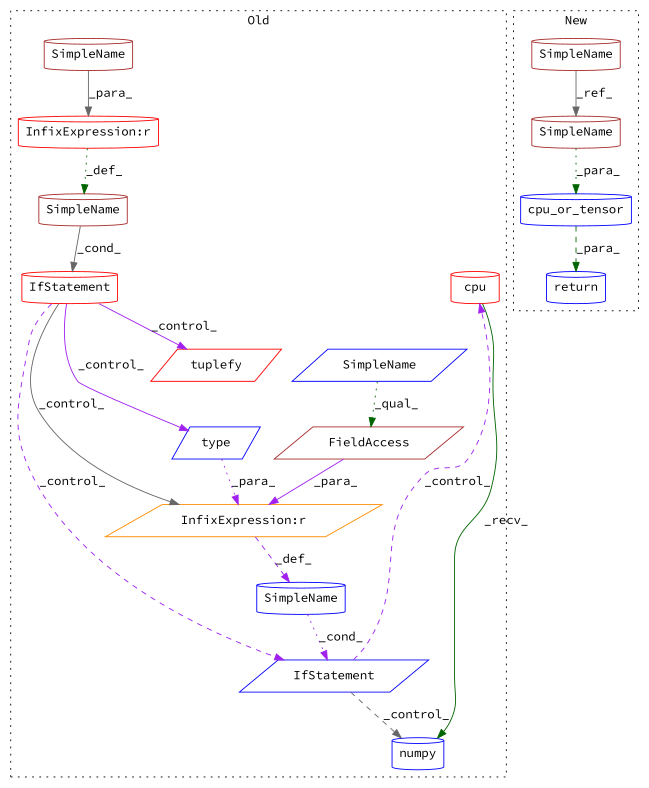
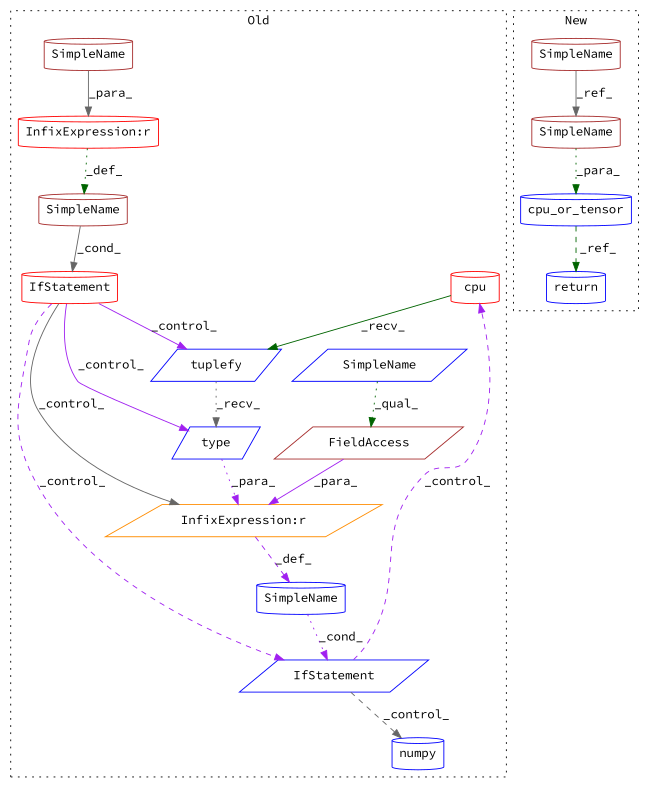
edge "cpu_or_tensor" -> "return": label "_para_" -> "_ref_"
node "tuplefy": color red -> blue
edge "tuplefy" -> "type": added, label "_recv_"
edge "cpu" -> "numpy": now "cpu" -> "tuplefy"
